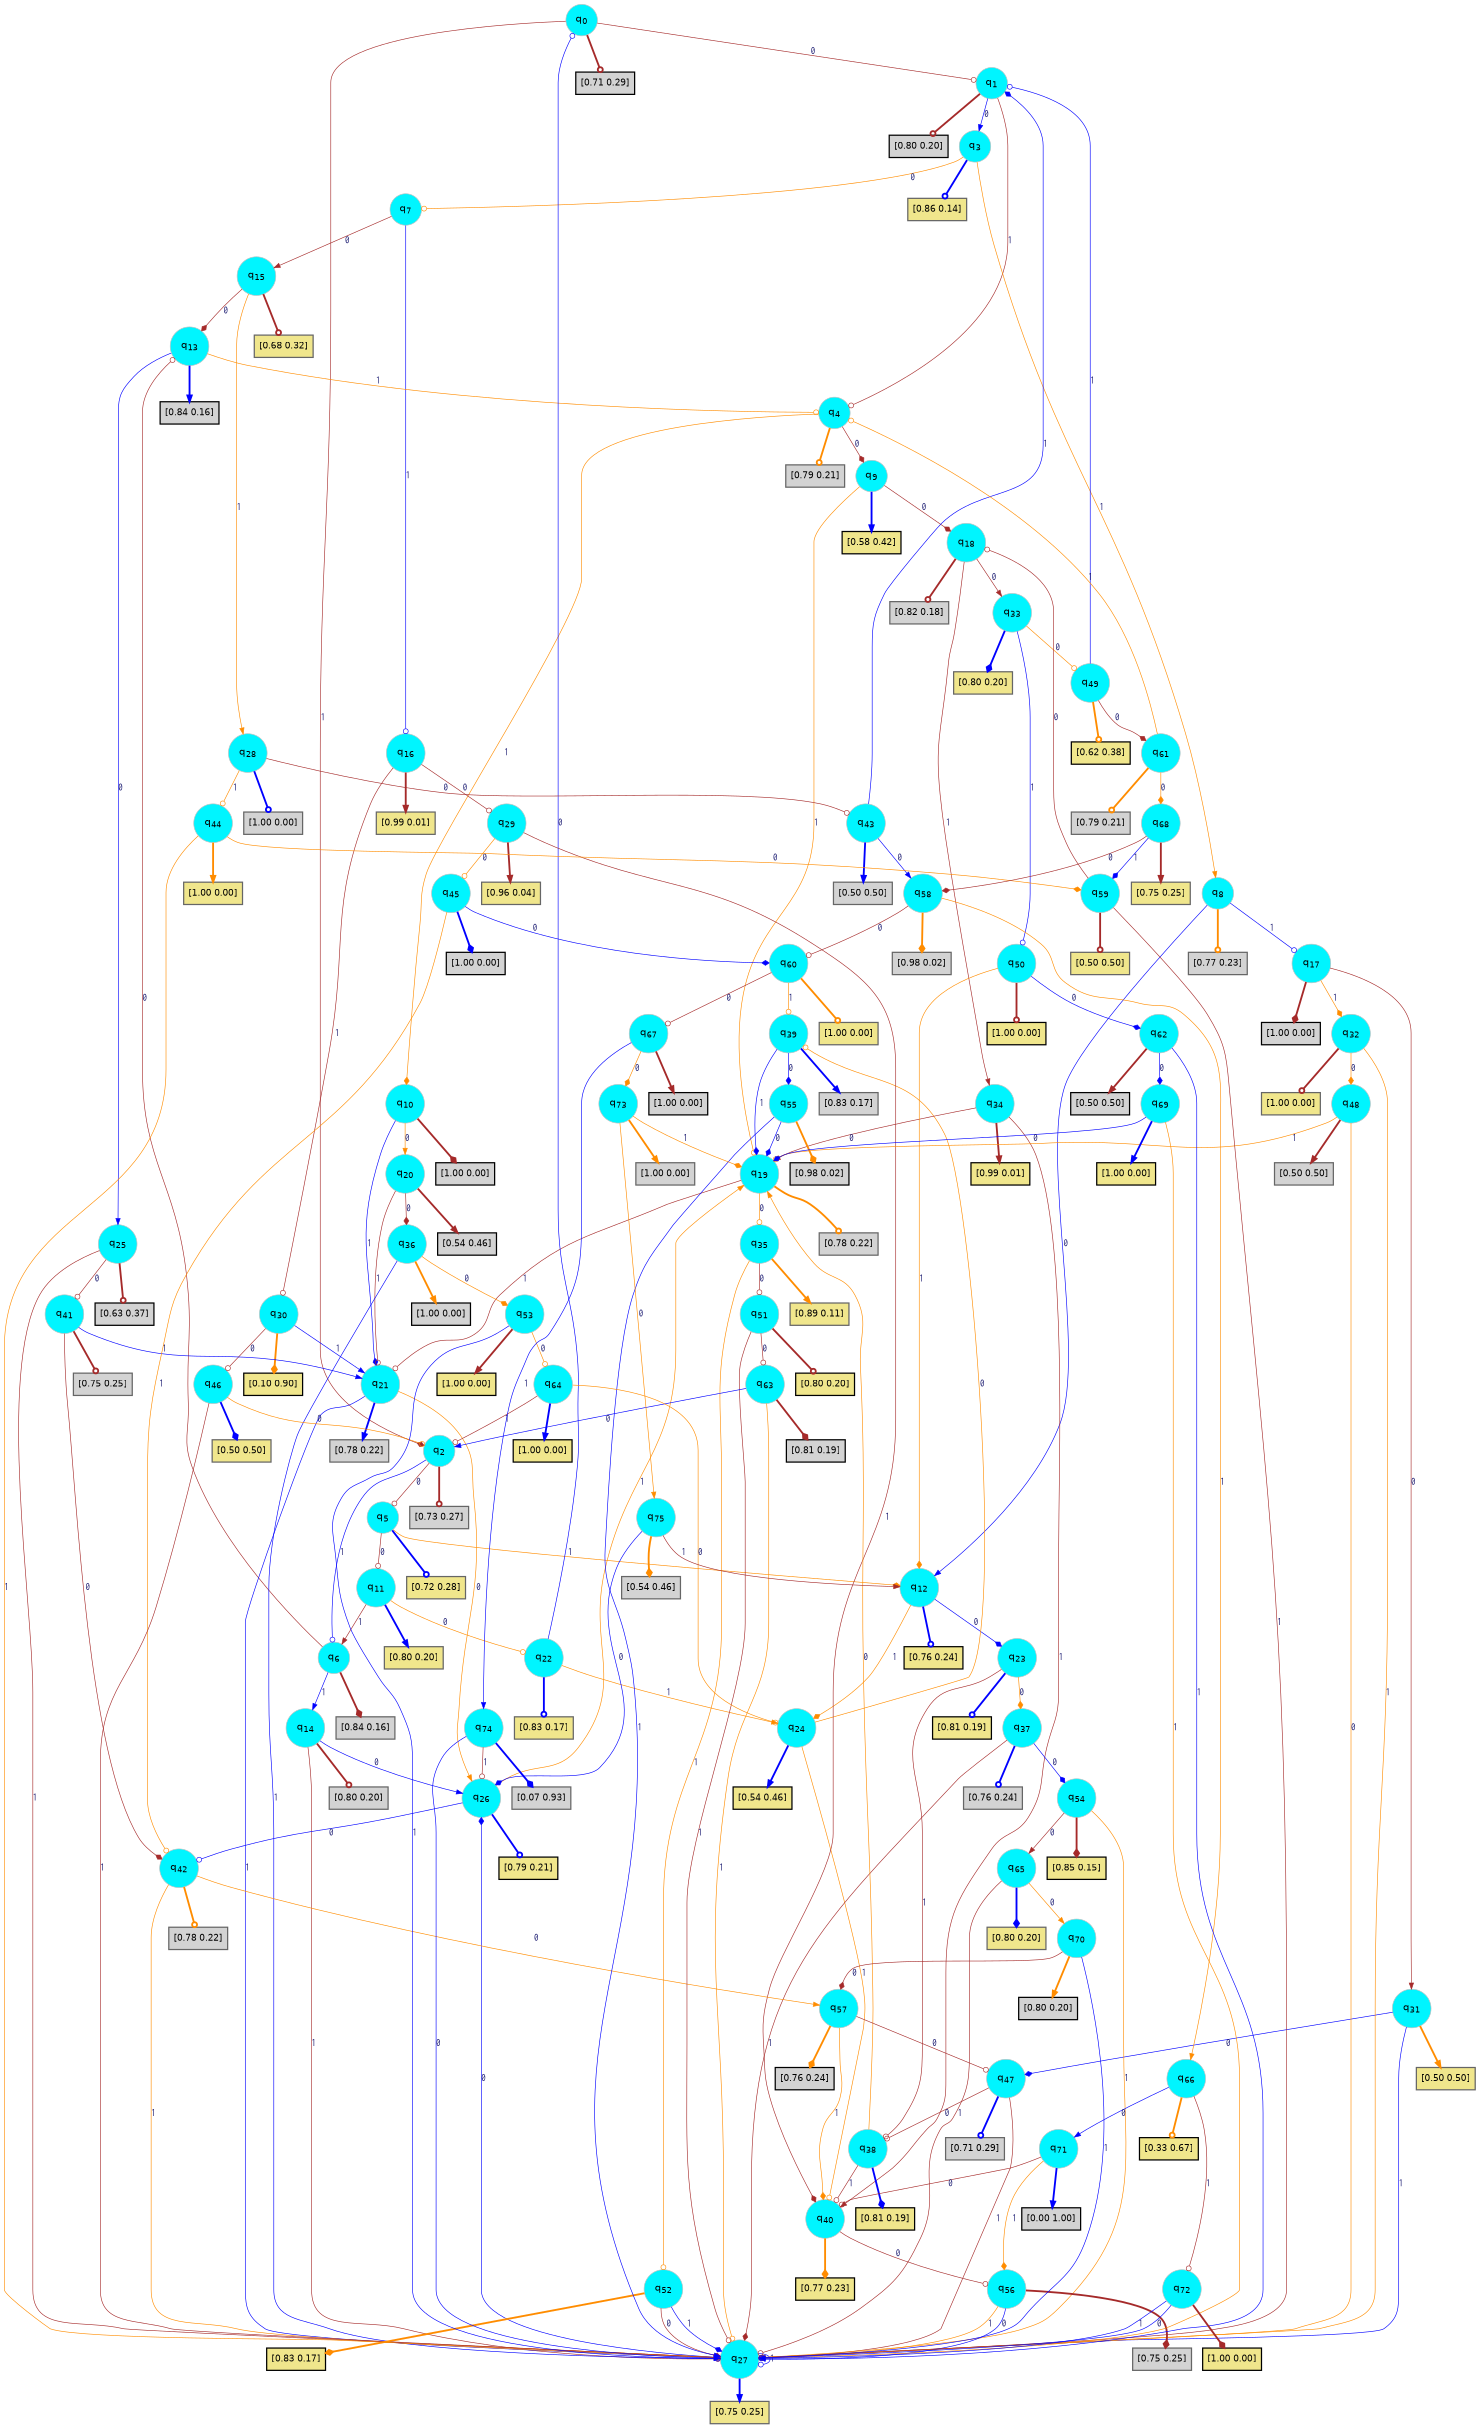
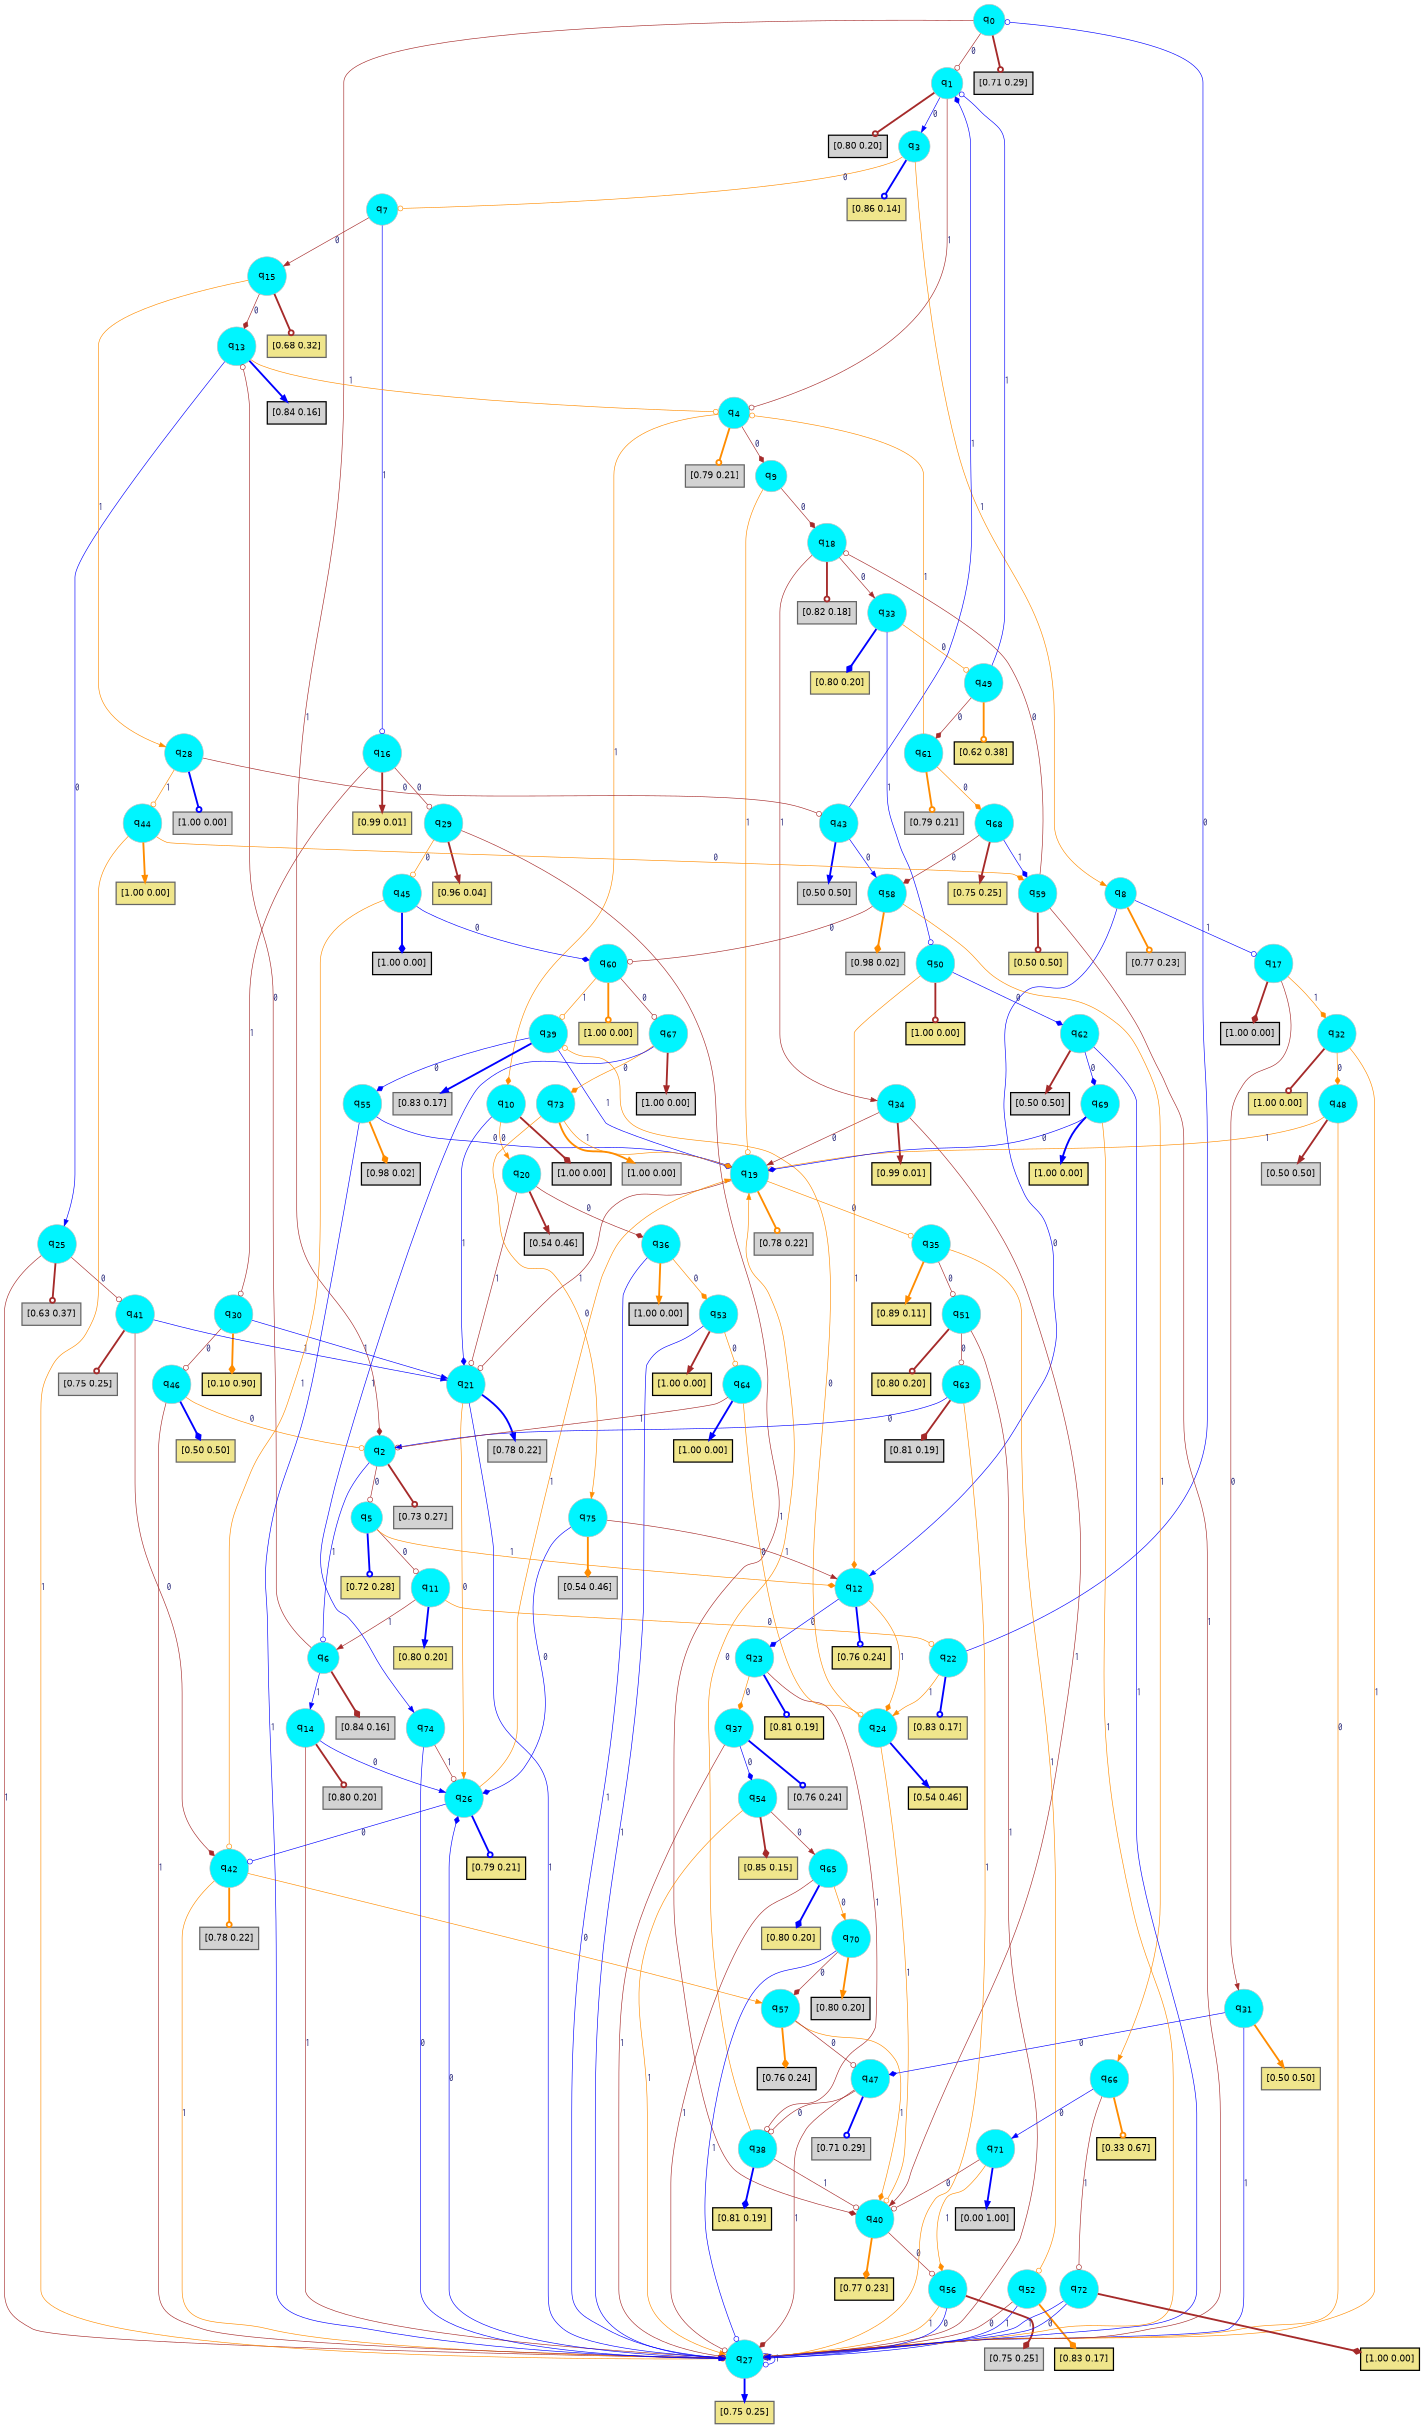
node "[0.58 0.42]": removed
node "[0.63 0.37]": color black -> gray40
node "[0.89 0.11]": color gray40 -> black
node "[0.07 0.93]": removed
node "[0.85 0.15]": color black -> gray40
